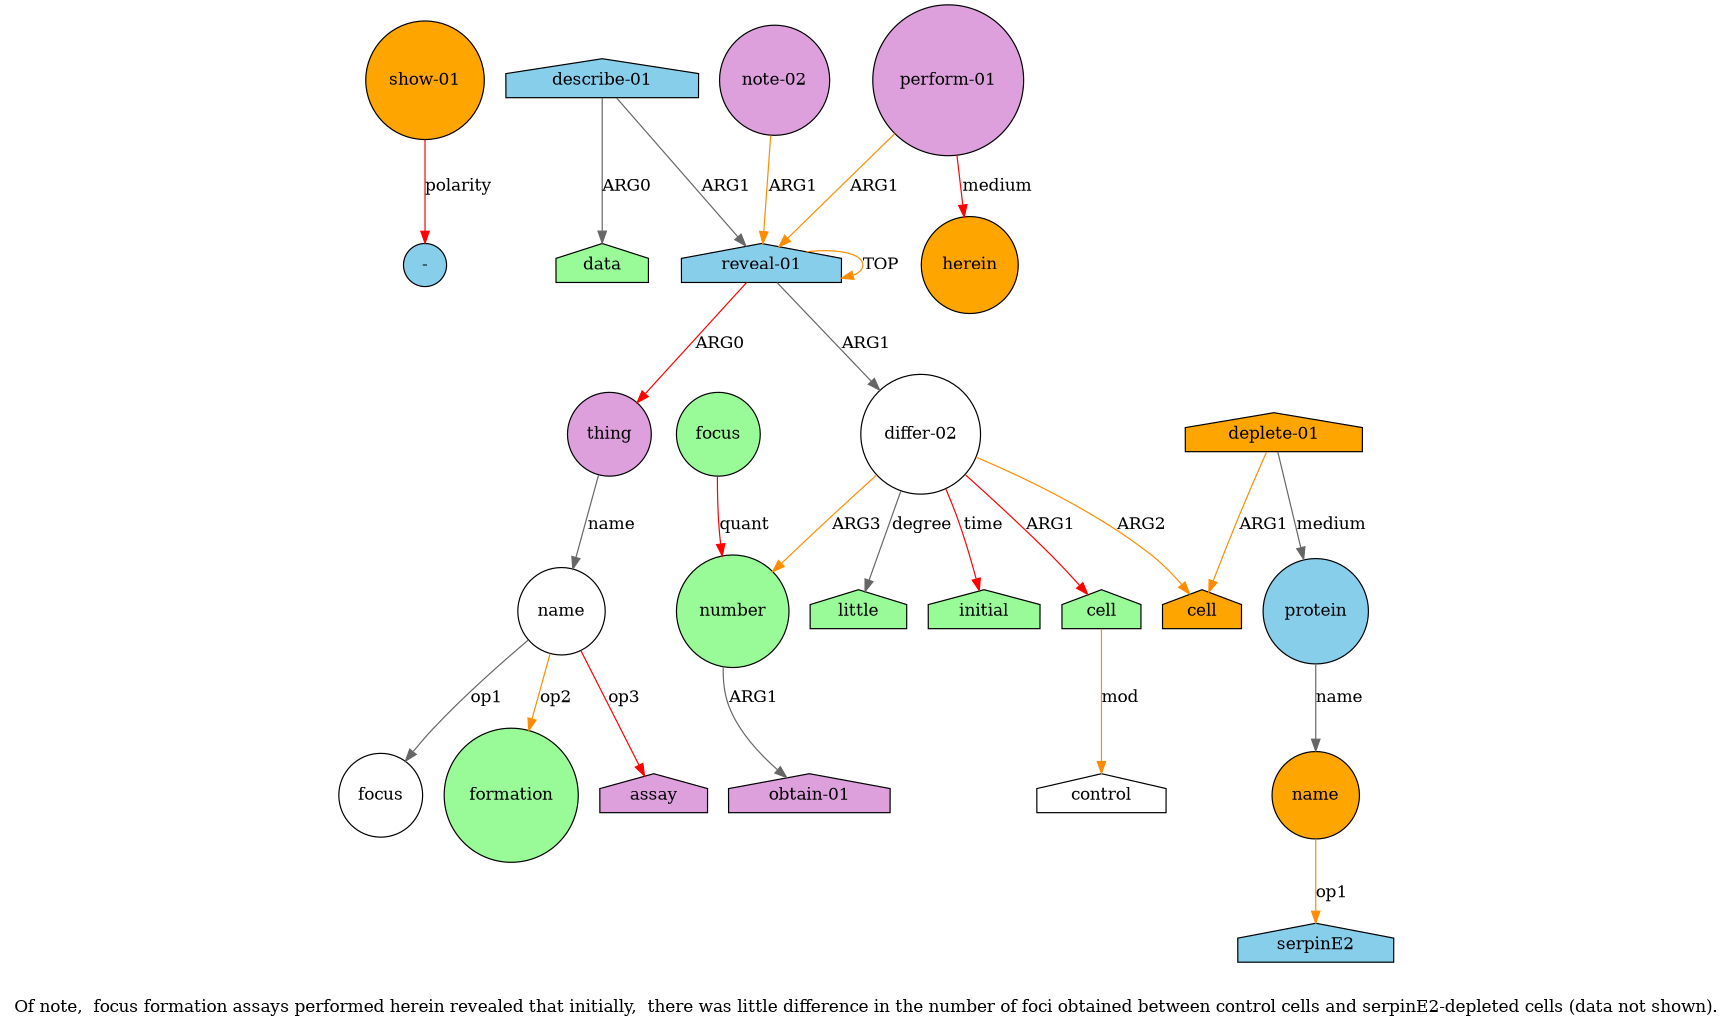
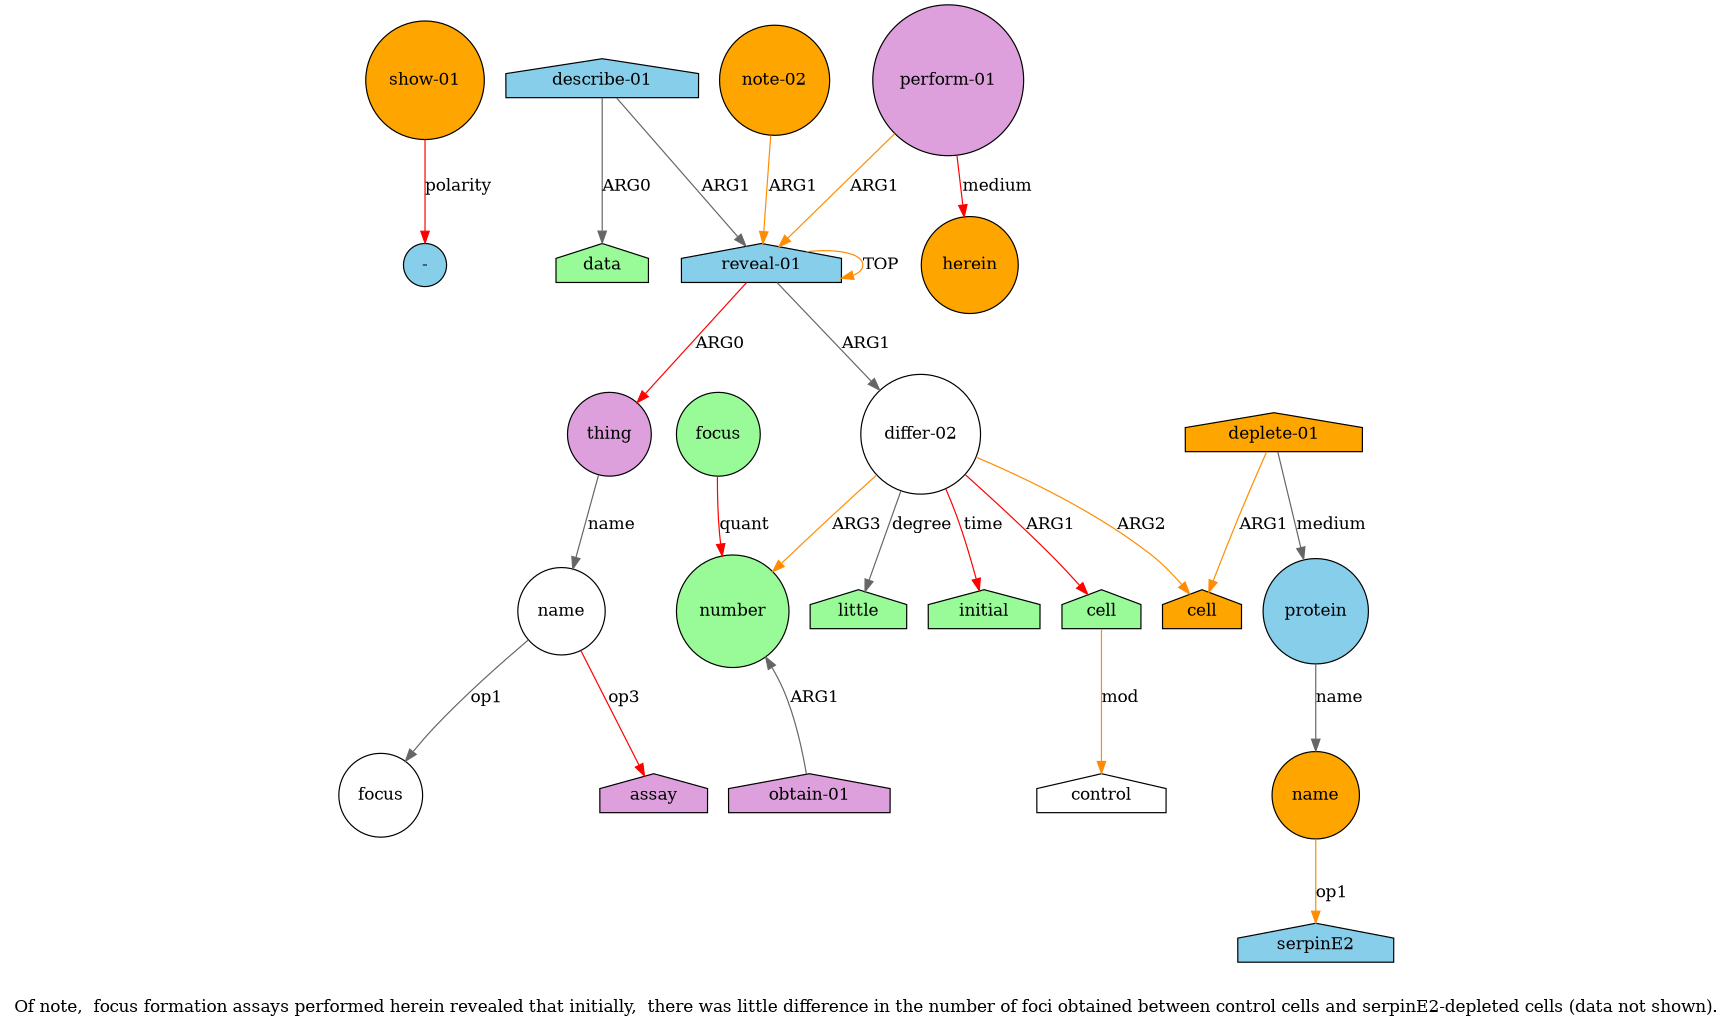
node "note-02": fillcolor plum -> orange
edge "number" -> "obtain-01": reversed
node "formation": removed
